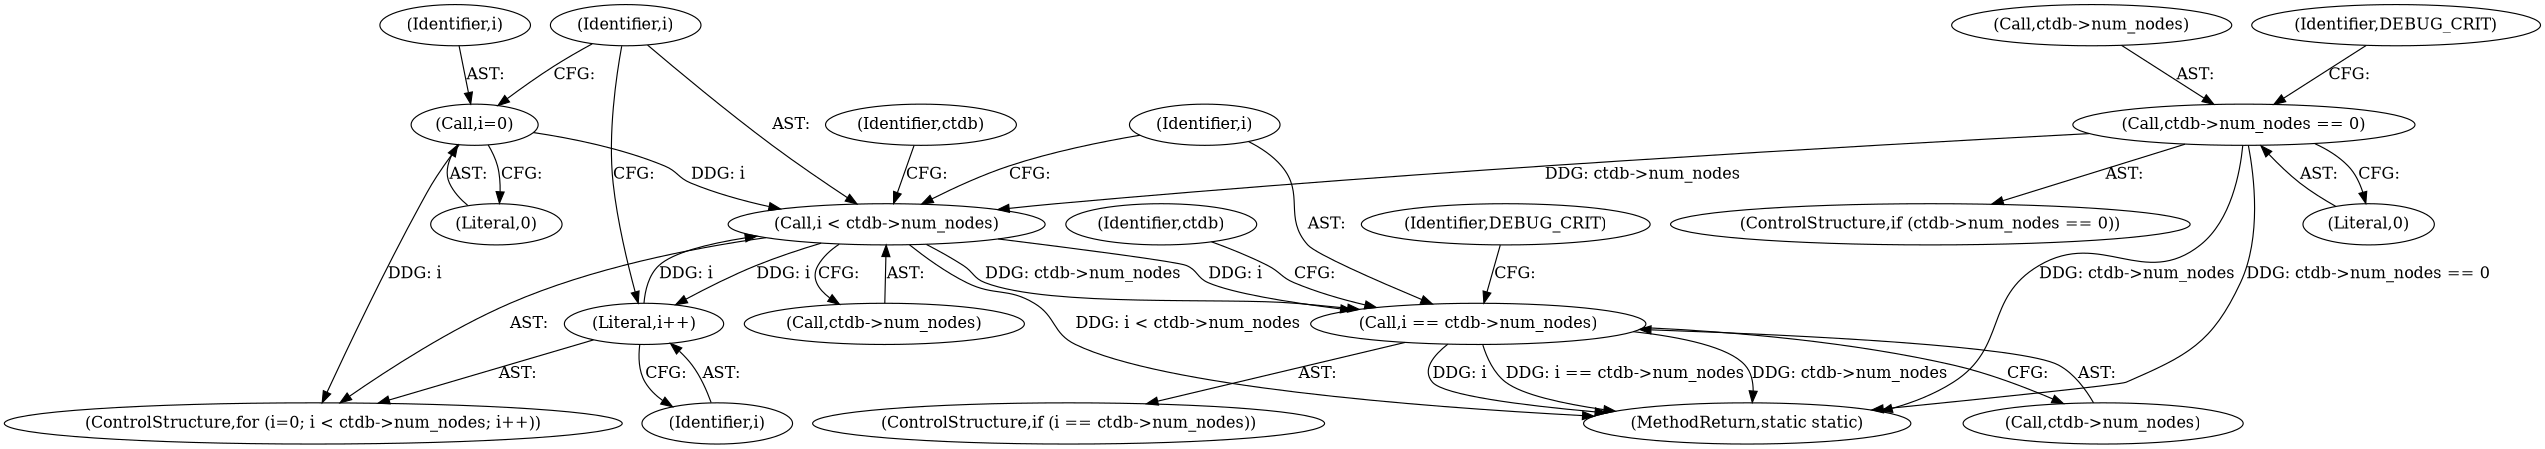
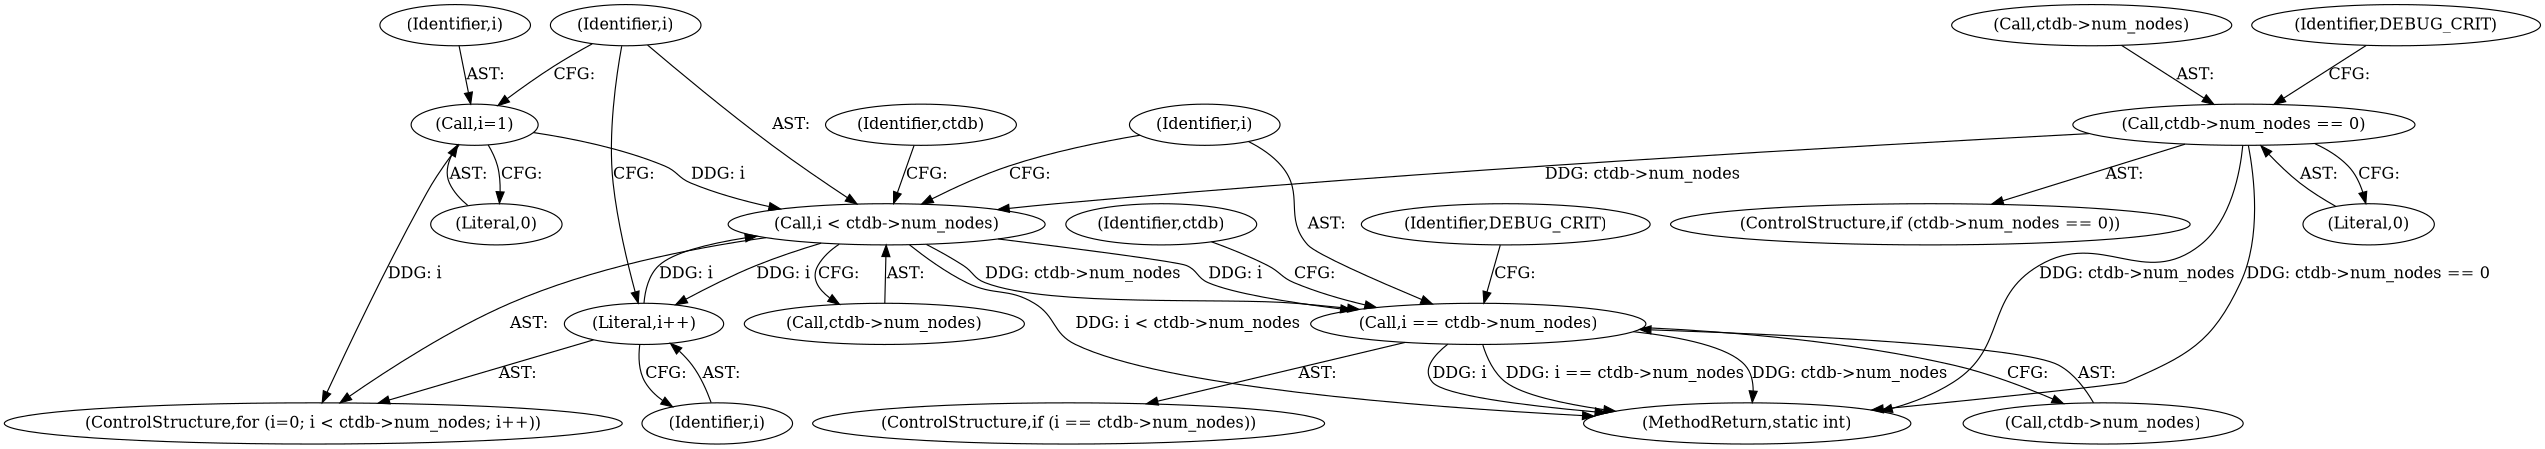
node "(Call,i=0)": label "(Call,i=0)" -> "(Call,i=1)"
node "(MethodReturn,static static)": label "(MethodReturn,static static)" -> "(MethodReturn,static int)"
